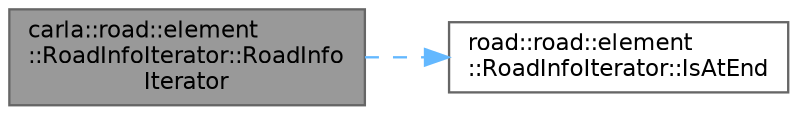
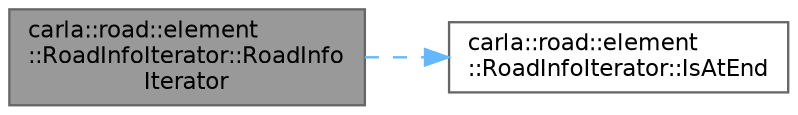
node "road::road::element ::RoadInfoIterator::IsAtEnd": label "road::road::element ::RoadInfoIterator::IsAtEnd" -> "carla::road::element ::RoadInfoIterator::IsAtEnd"
